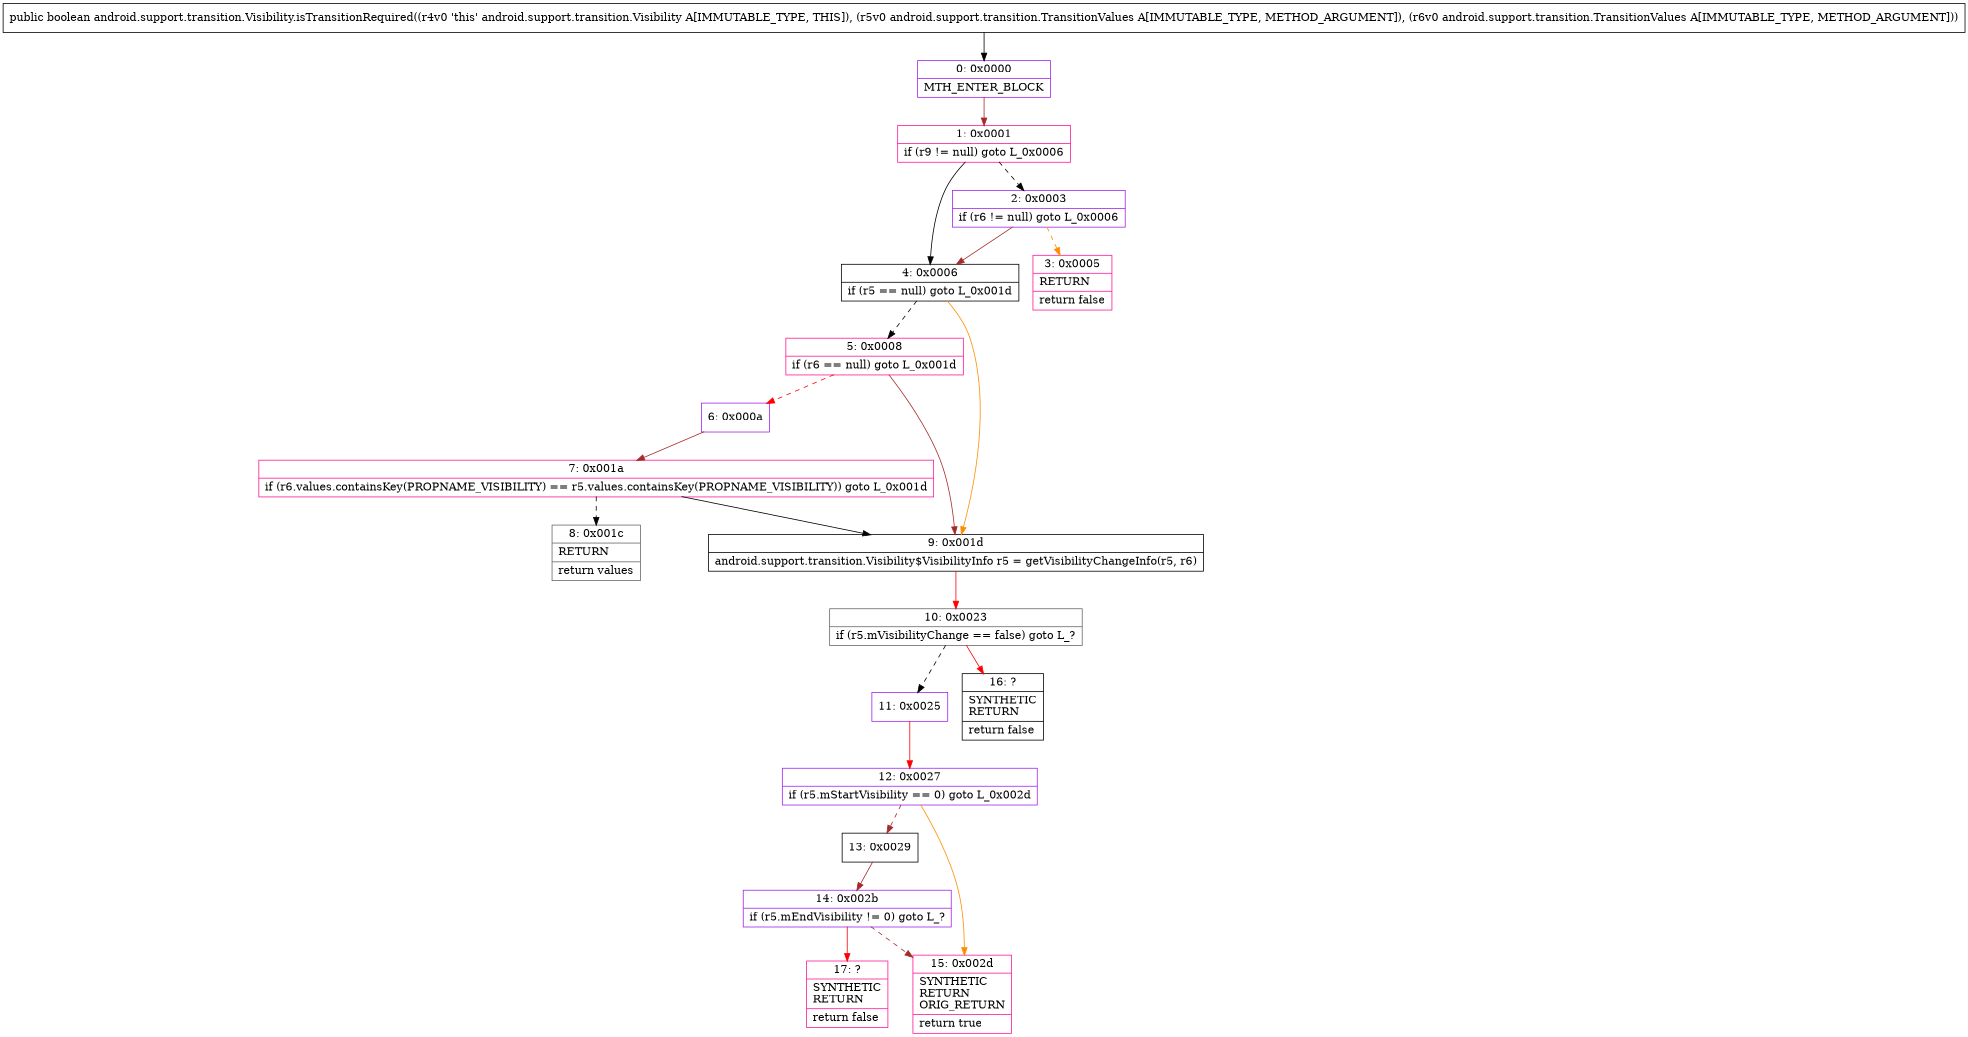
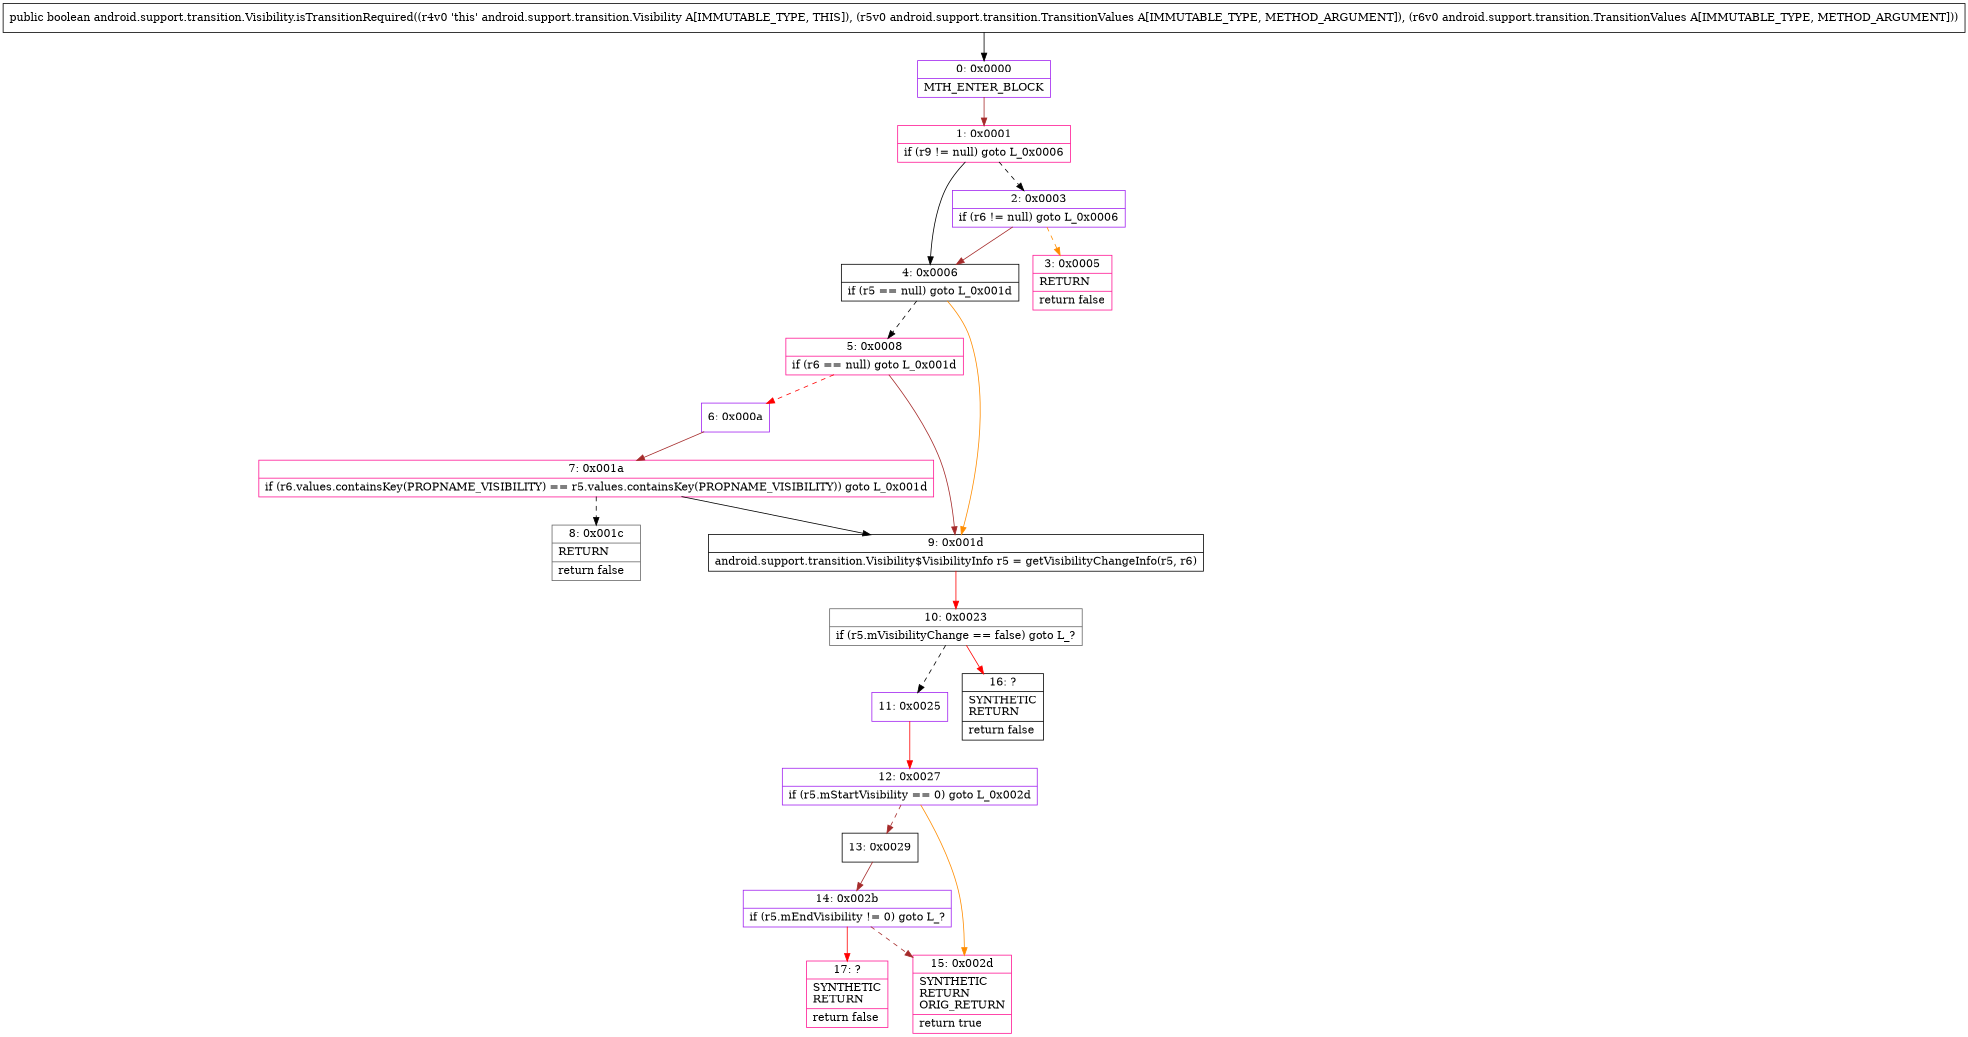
node "8: 0x001c": text "return values" -> "return false"
